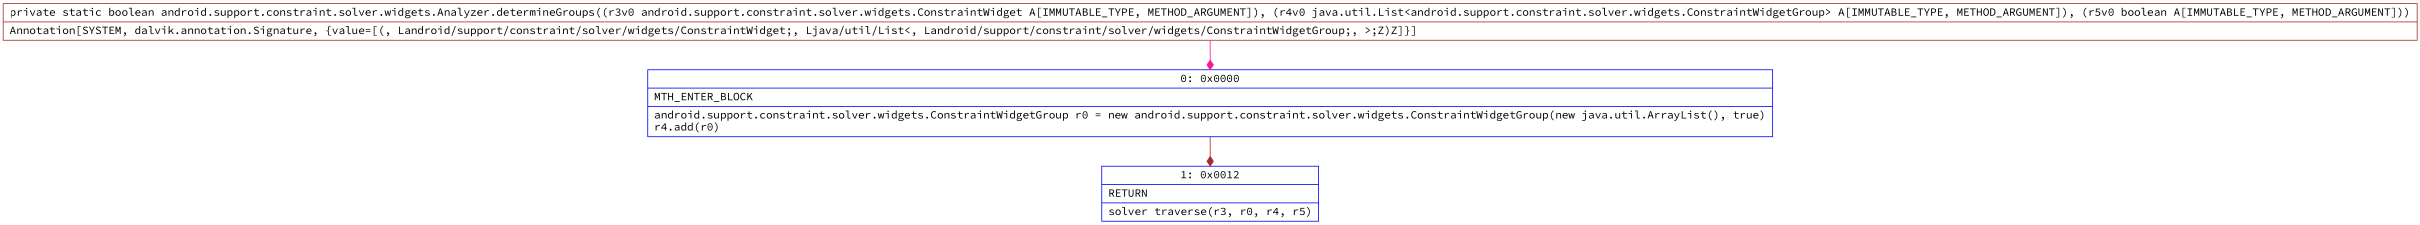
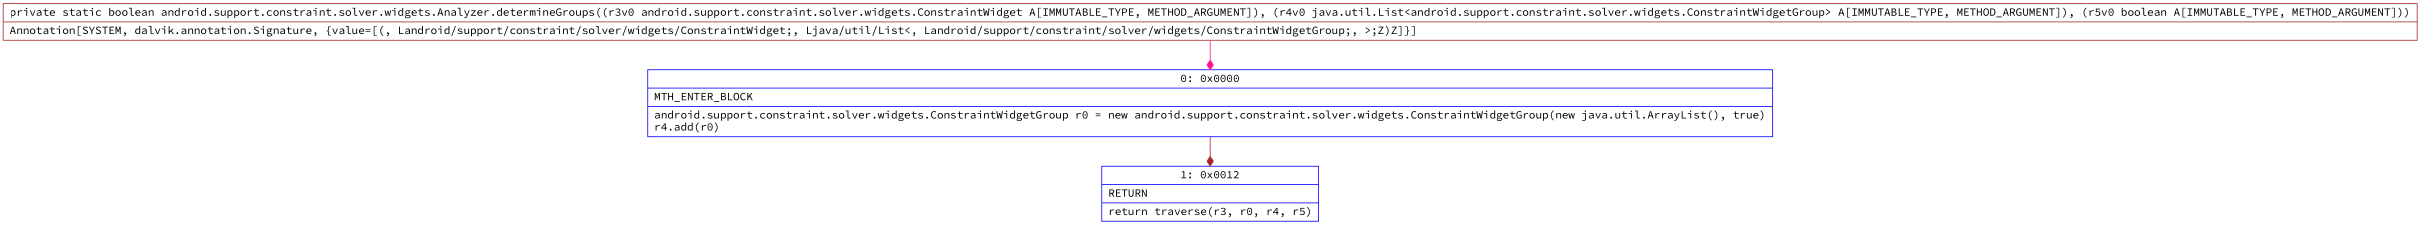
node "1: 0x0012": text "solver traverse(r3, r0, r4, r5)" -> "return traverse(r3, r0, r4, r5)"
